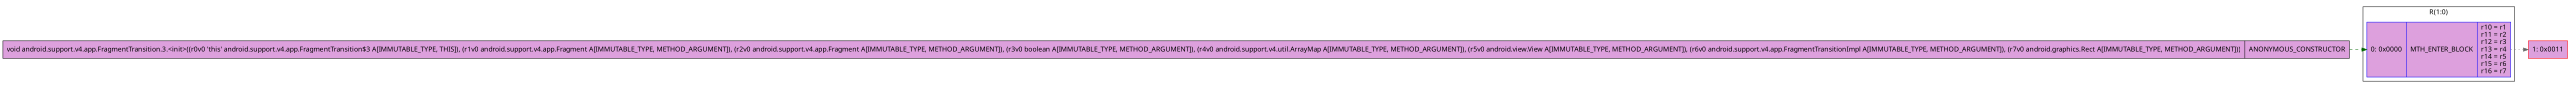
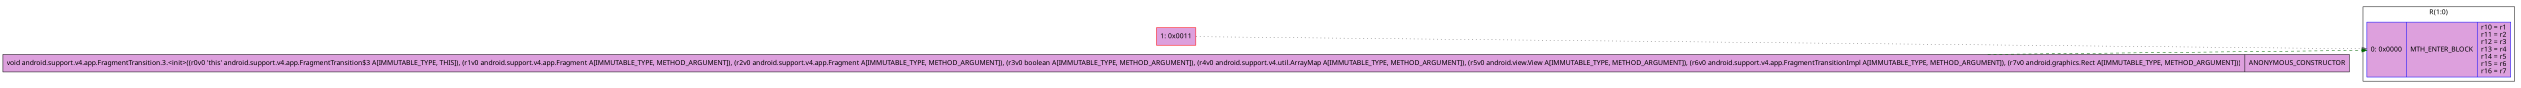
edge "0: 0x0000" -> "1: 0x0011": reversed
